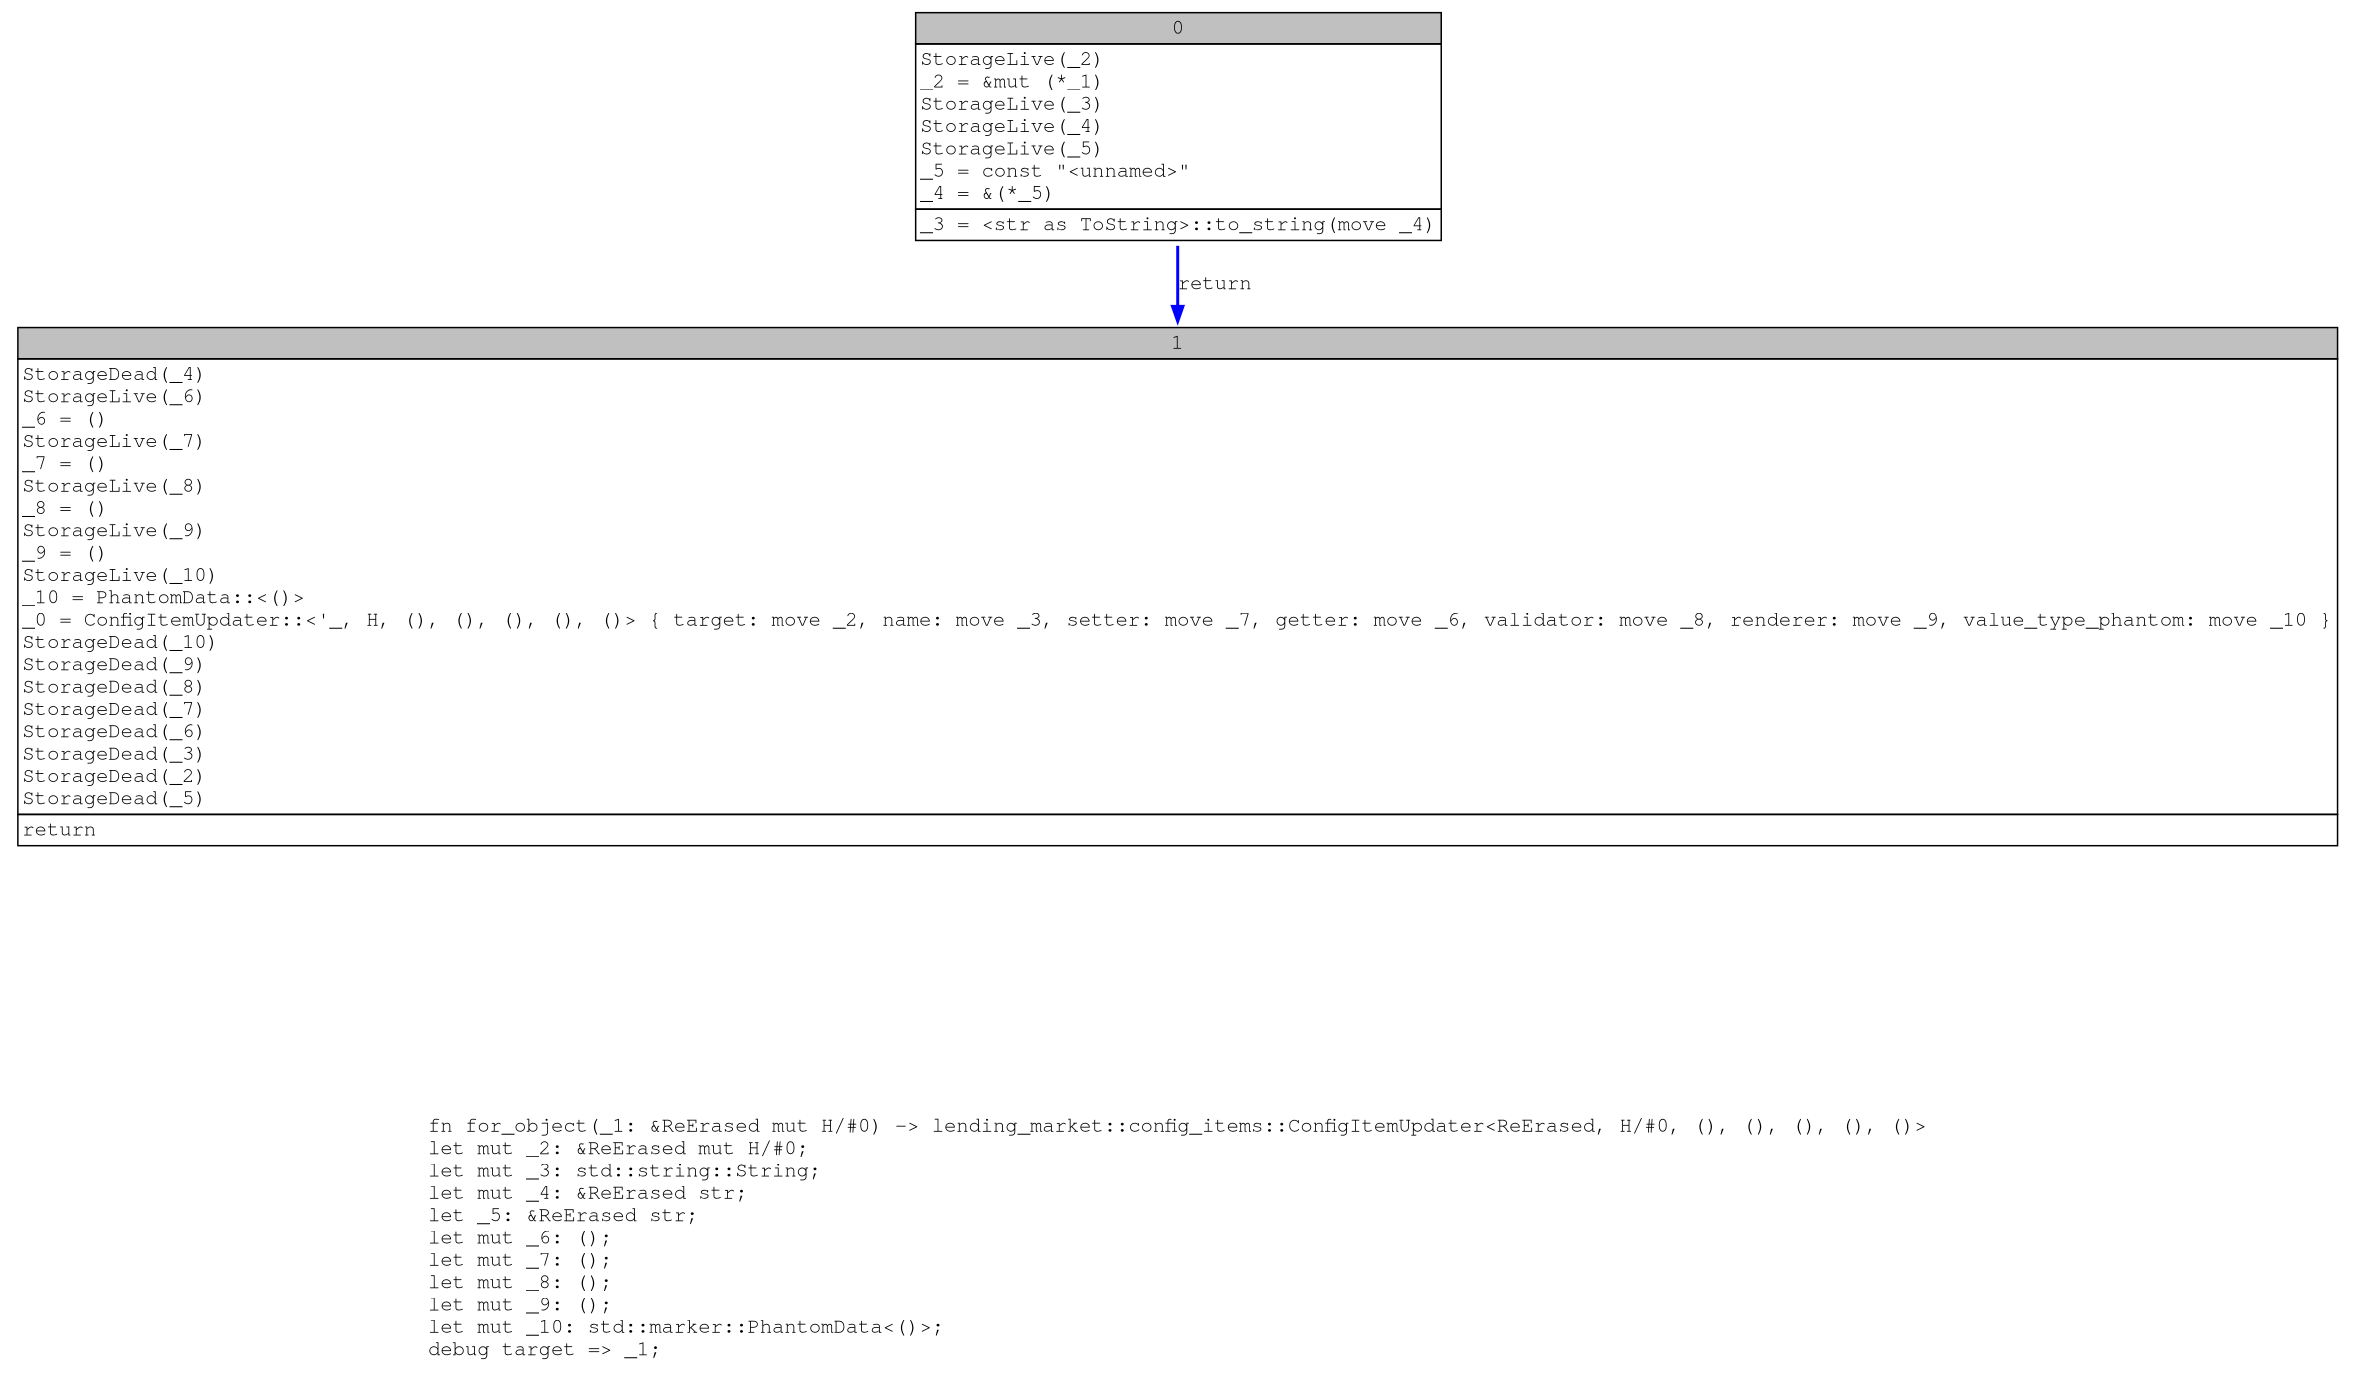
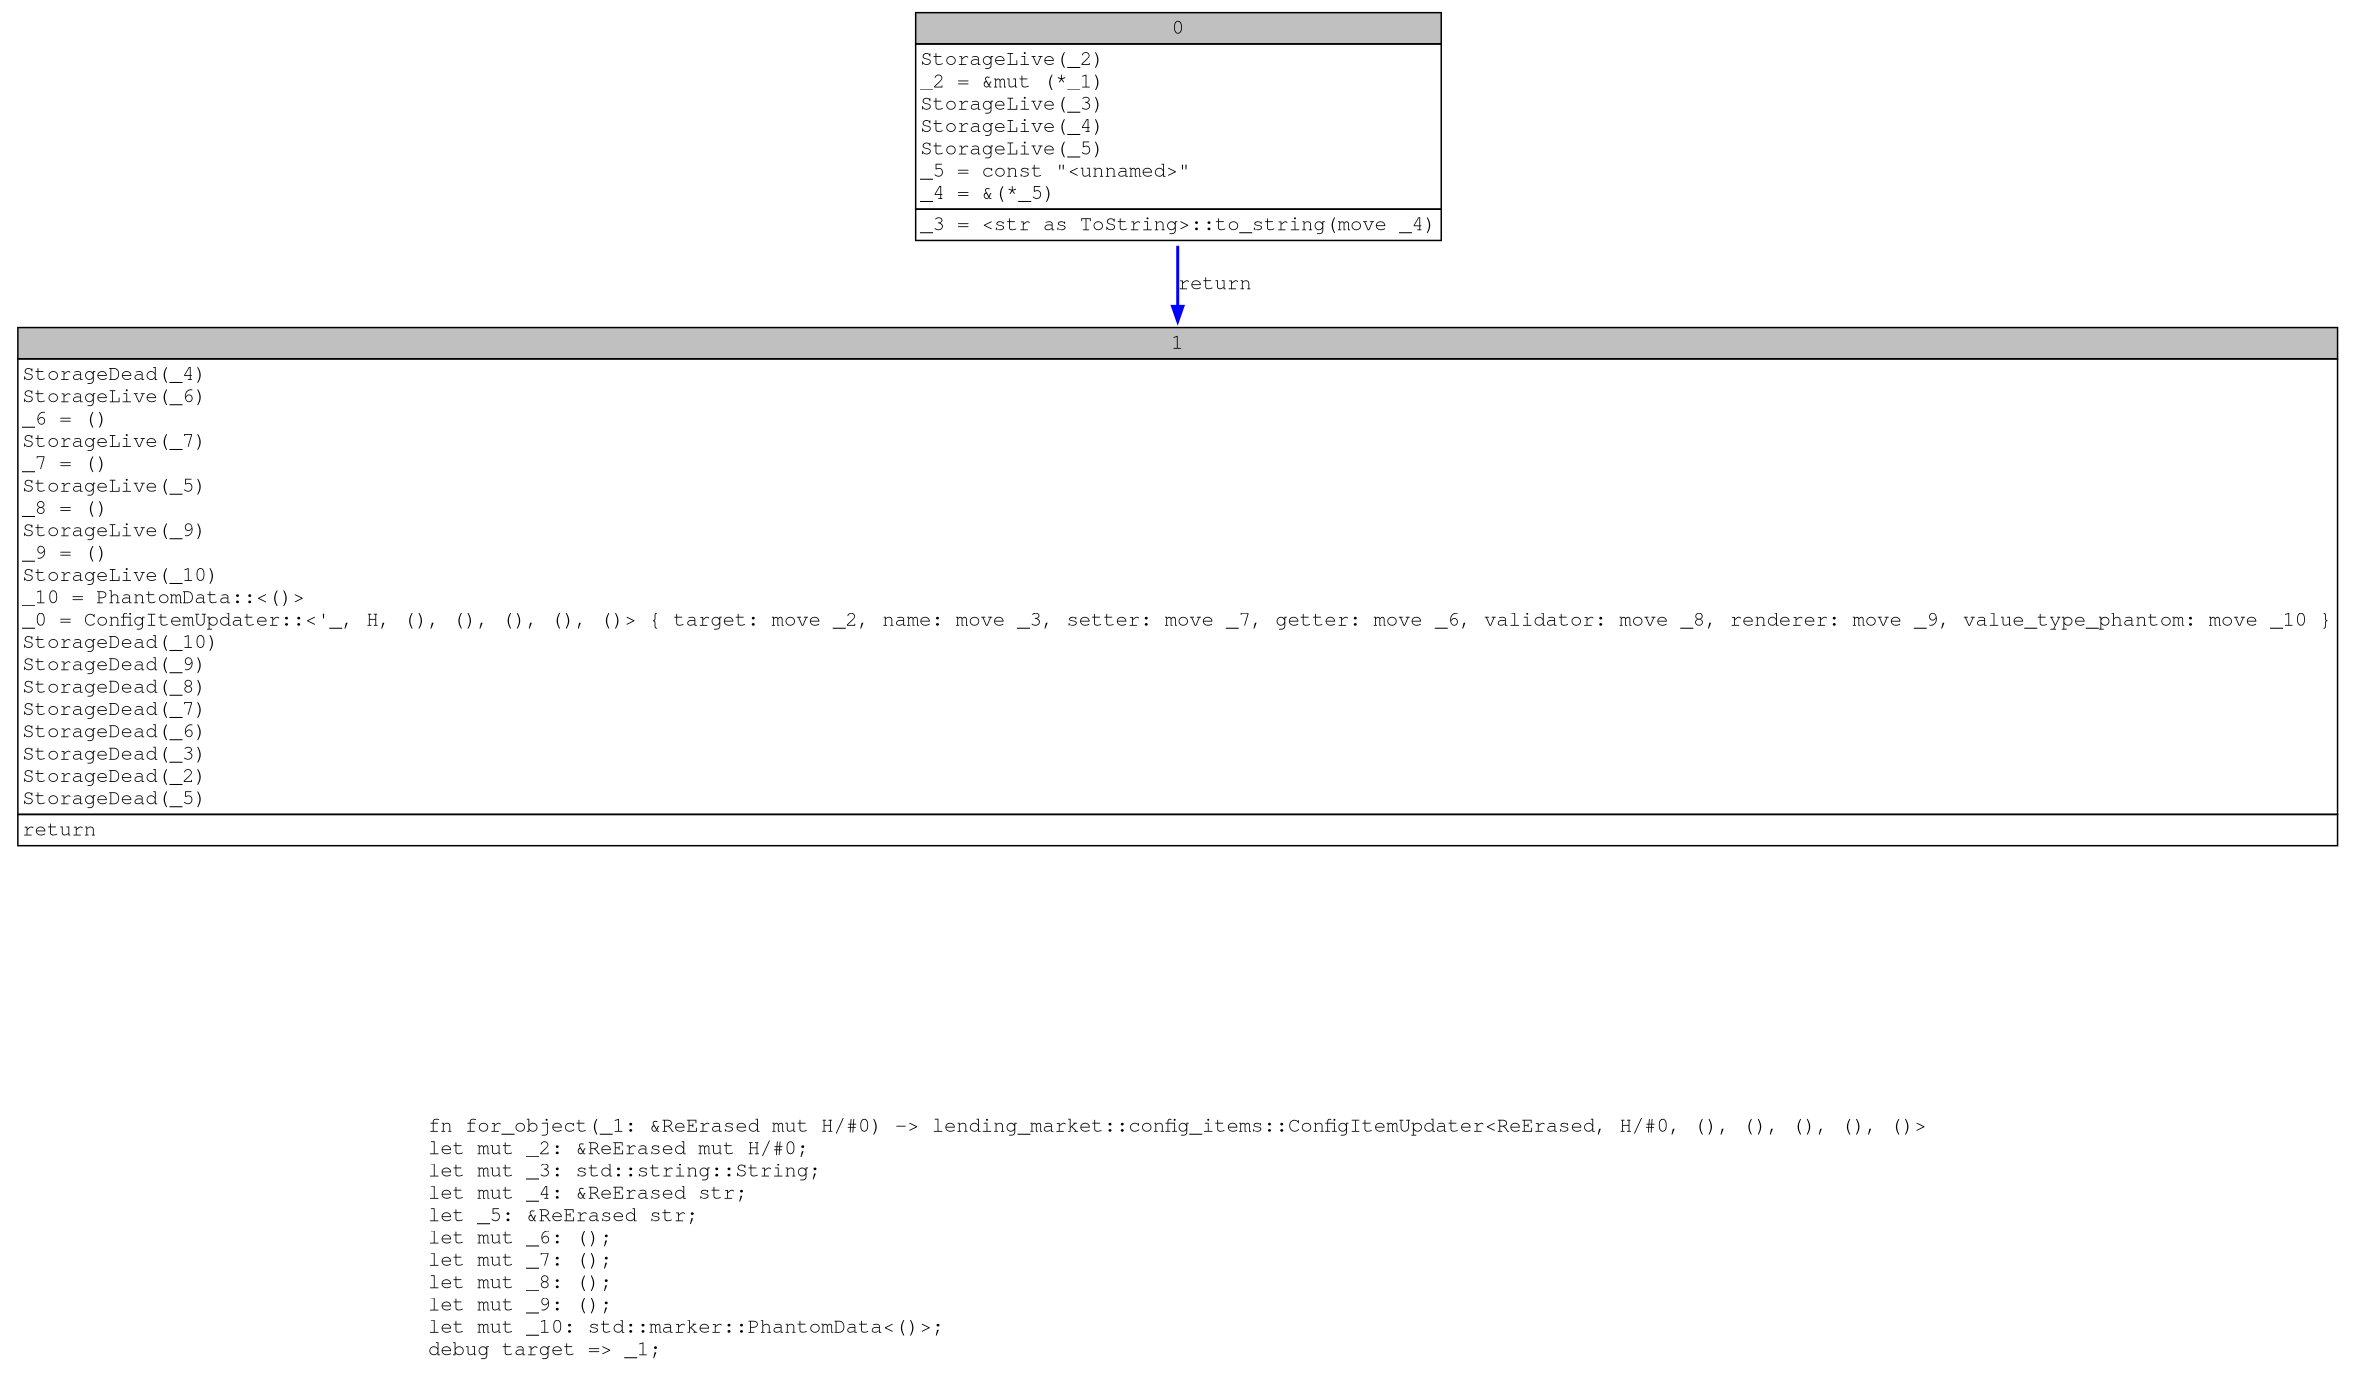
node "1": text "StorageLive(_8)" -> "StorageLive(_5)"
